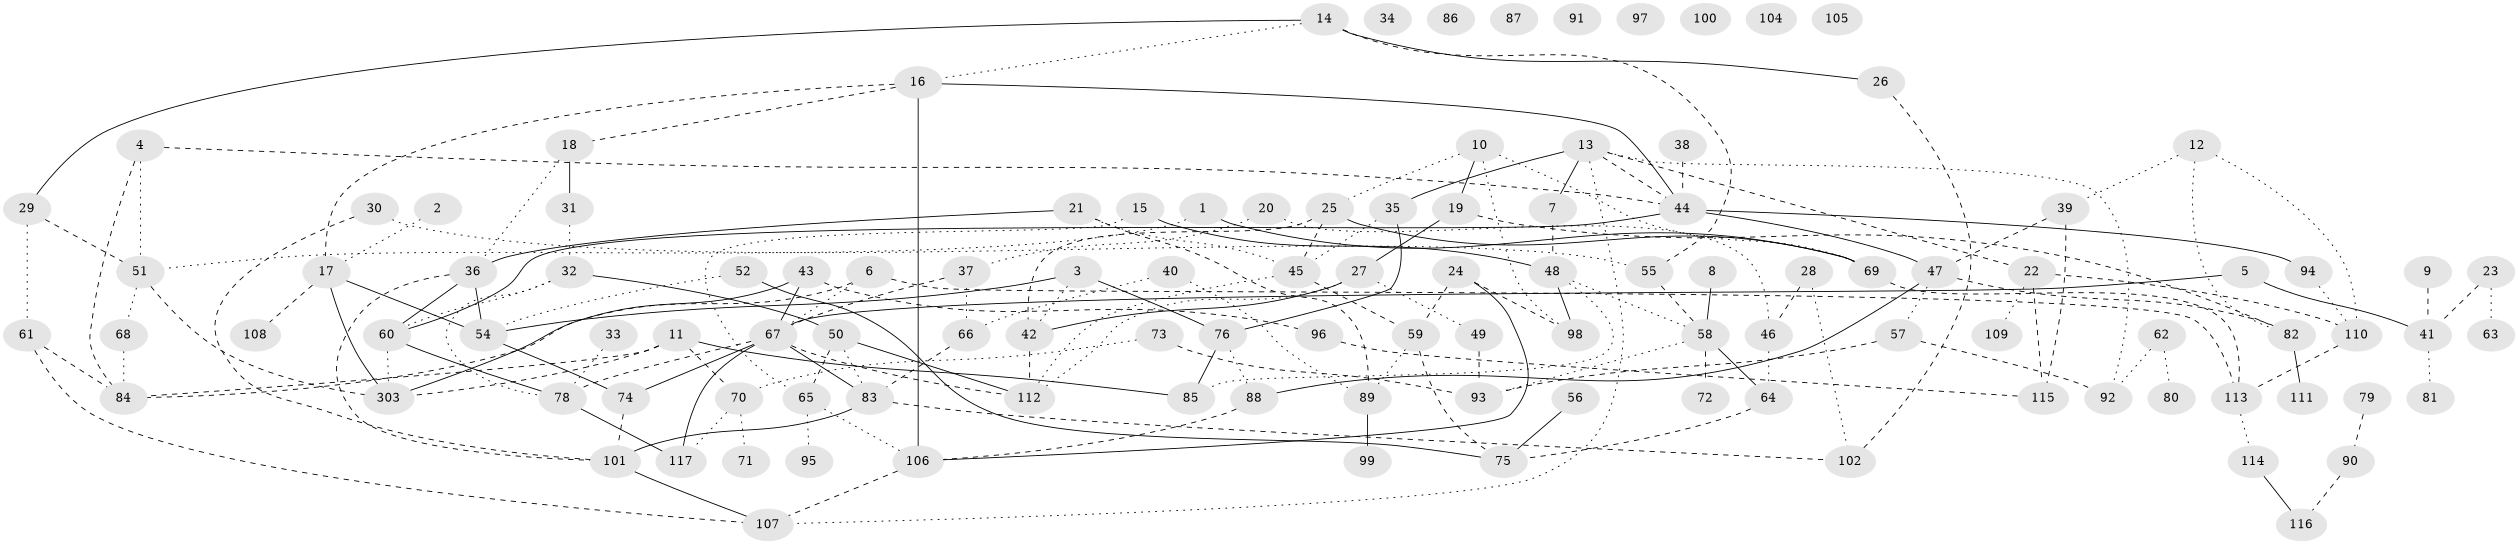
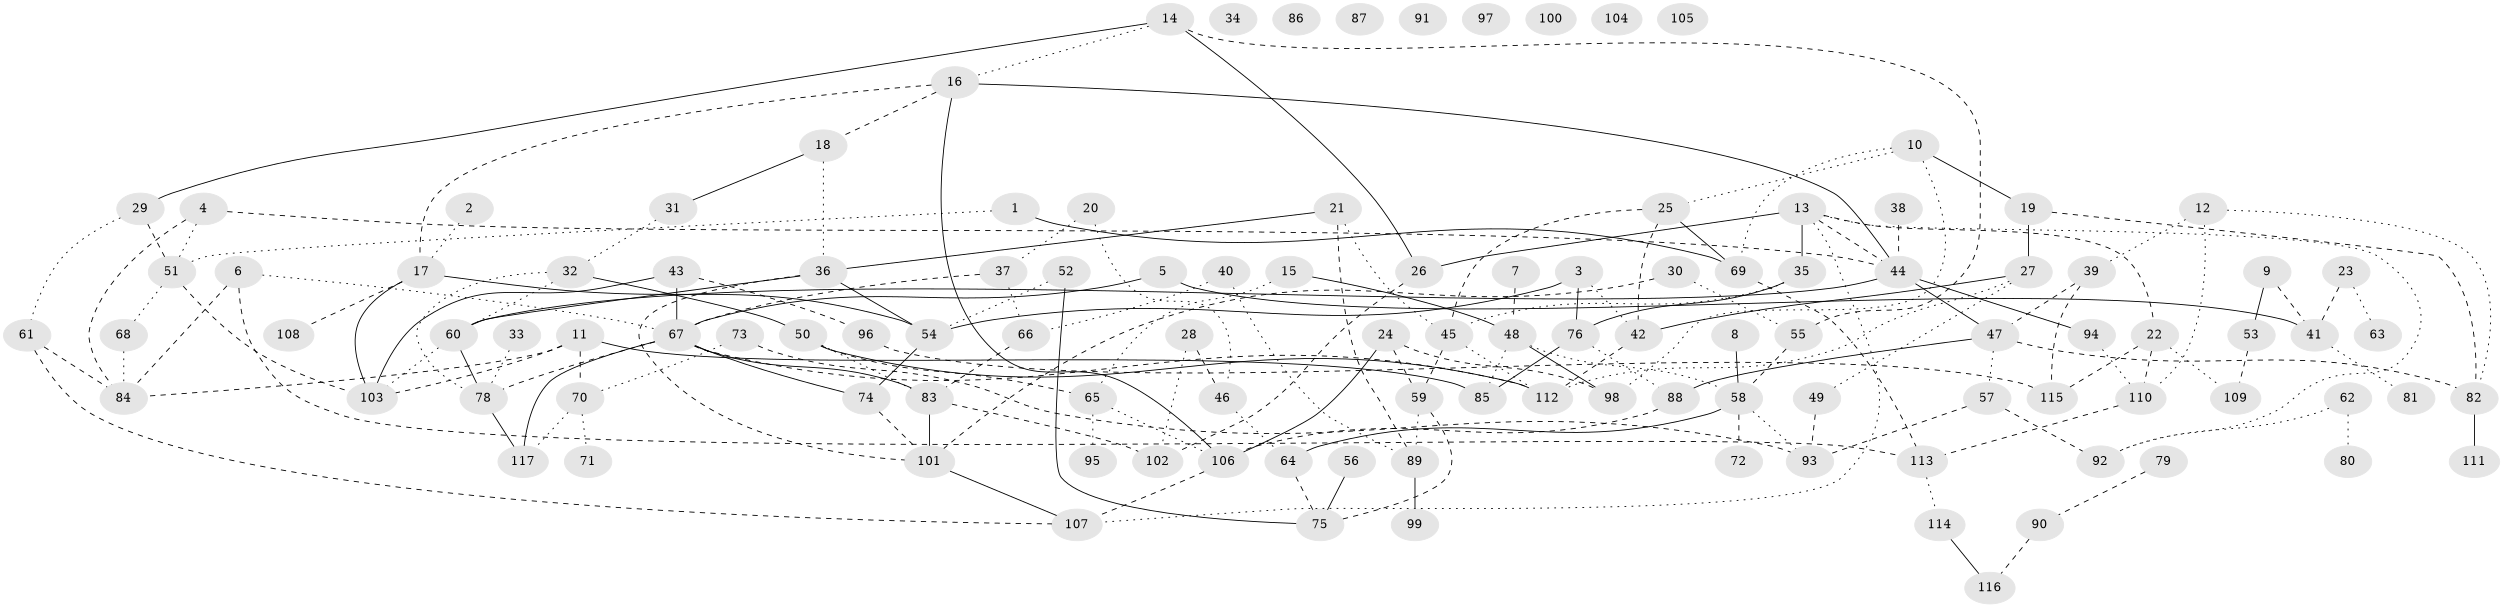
edge "13" -- "7": now "13" -- "26"
node "53": added
node "303": label "303" -> "103"
